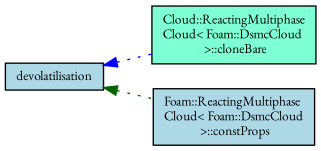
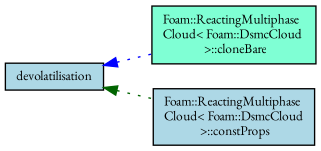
node "Cloud::ReactingMultiphase Cloud< Foam::DsmcCloud >::cloneBare": label "Cloud::ReactingMultiphase Cloud< Foam::DsmcCloud >::cloneBare" -> "Foam::ReactingMultiphase Cloud< Foam::DsmcCloud >::cloneBare"
